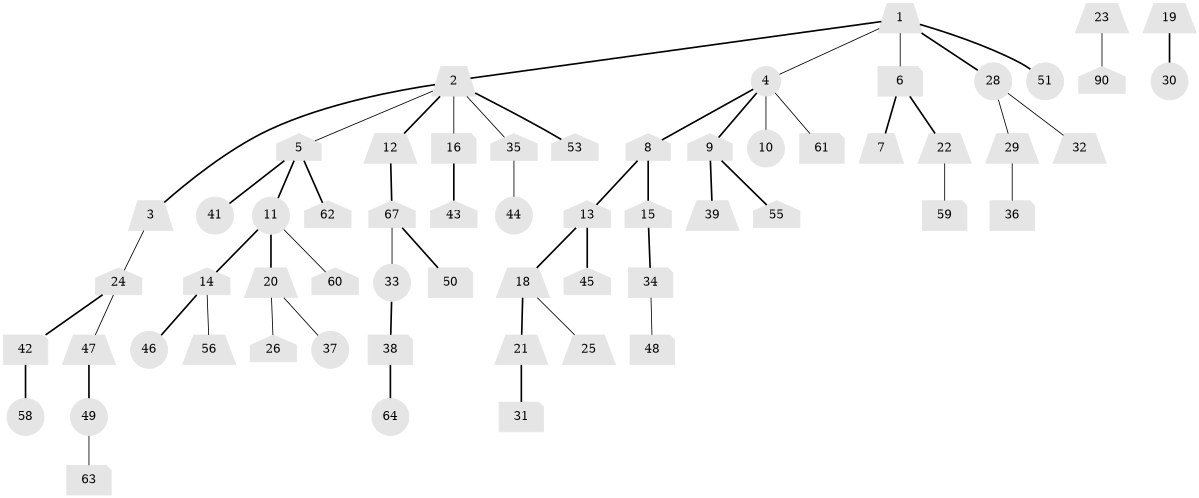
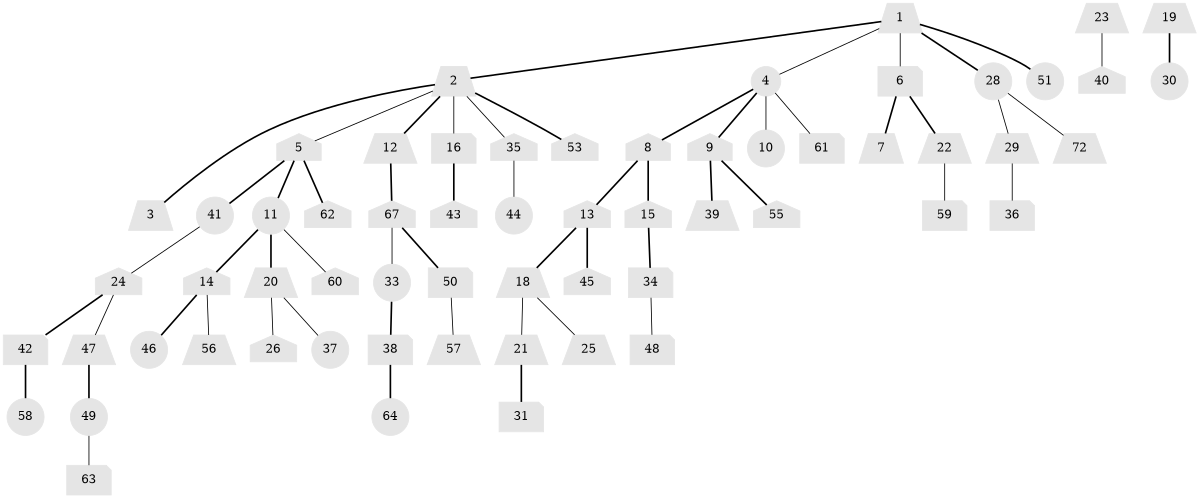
node "90": label "90" -> "40"
node "32": label "32" -> "72"
edge "3" -- "24": now "41" -- "24"
edge "18" -- "21": style bold -> solid
node "57": added
